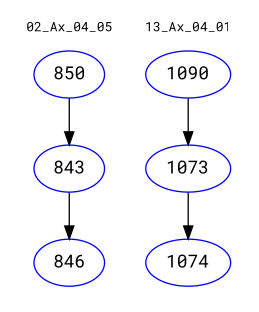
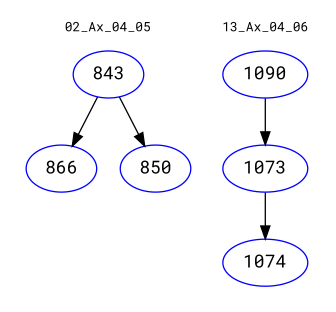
cluster "13_Ax_04_01": label "13_Ax_04_01" -> "13_Ax_04_06"
edge "850" -> "843": reversed
node "846": label "846" -> "866"
